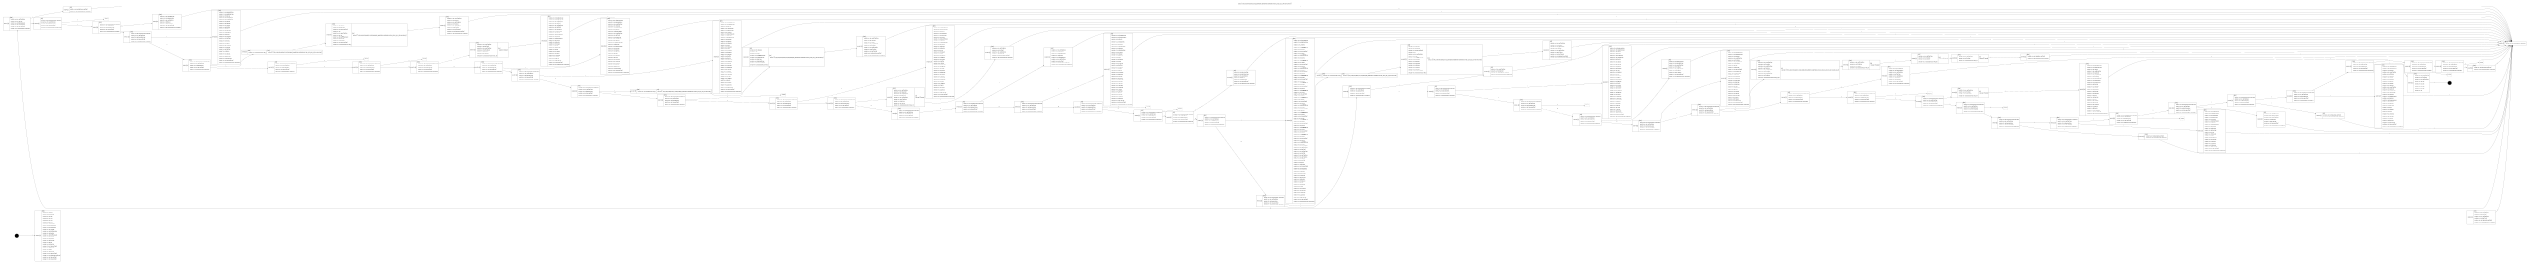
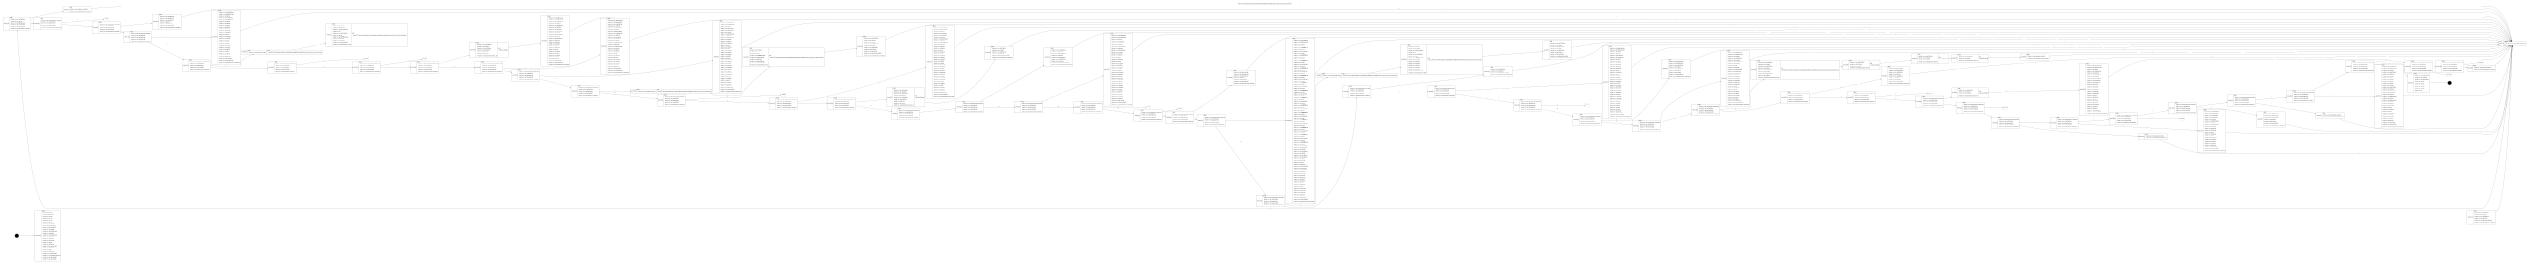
node "0x401ebd [42]": removed
